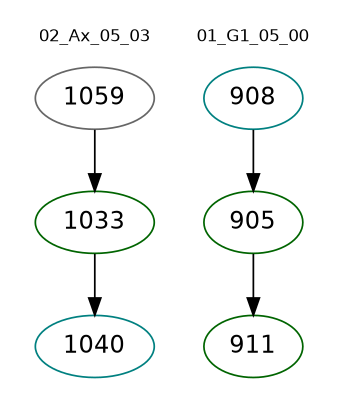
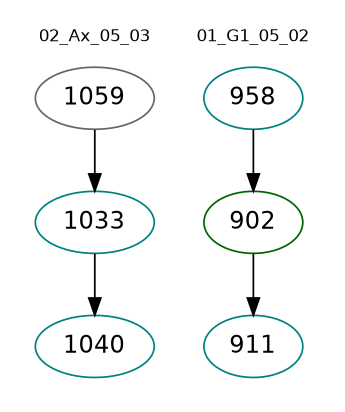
cluster "01_G1_05_00": label "01_G1_05_00" -> "01_G1_05_02"
node "908": label "908" -> "958"
node "1033": color darkgreen -> teal
node "905": label "905" -> "902"
node "911": color darkgreen -> teal
